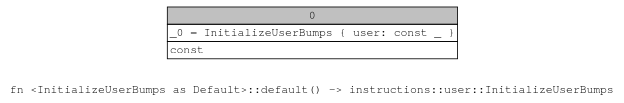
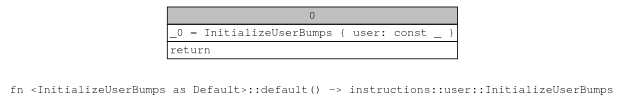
node "0": text "const" -> "return"
